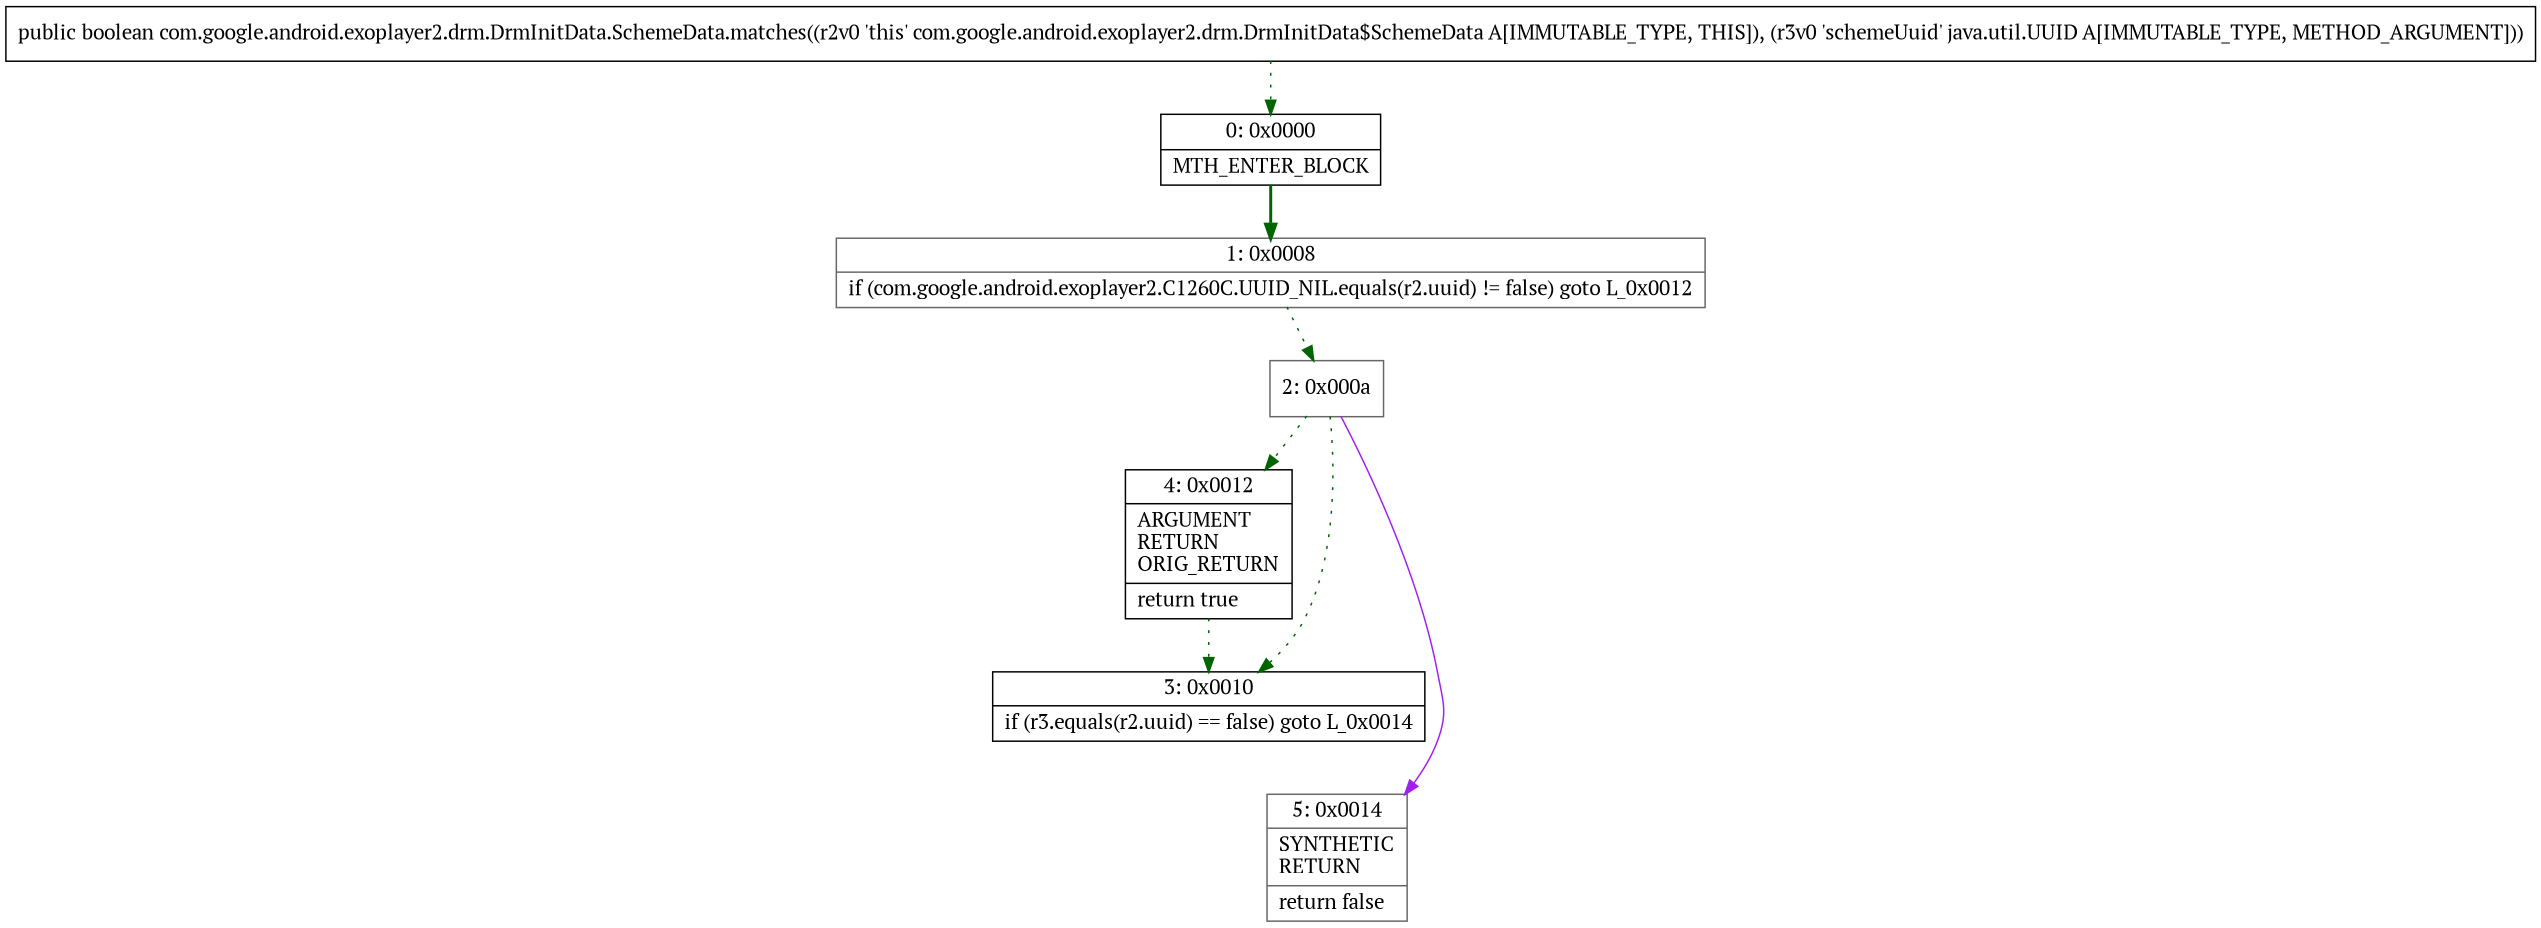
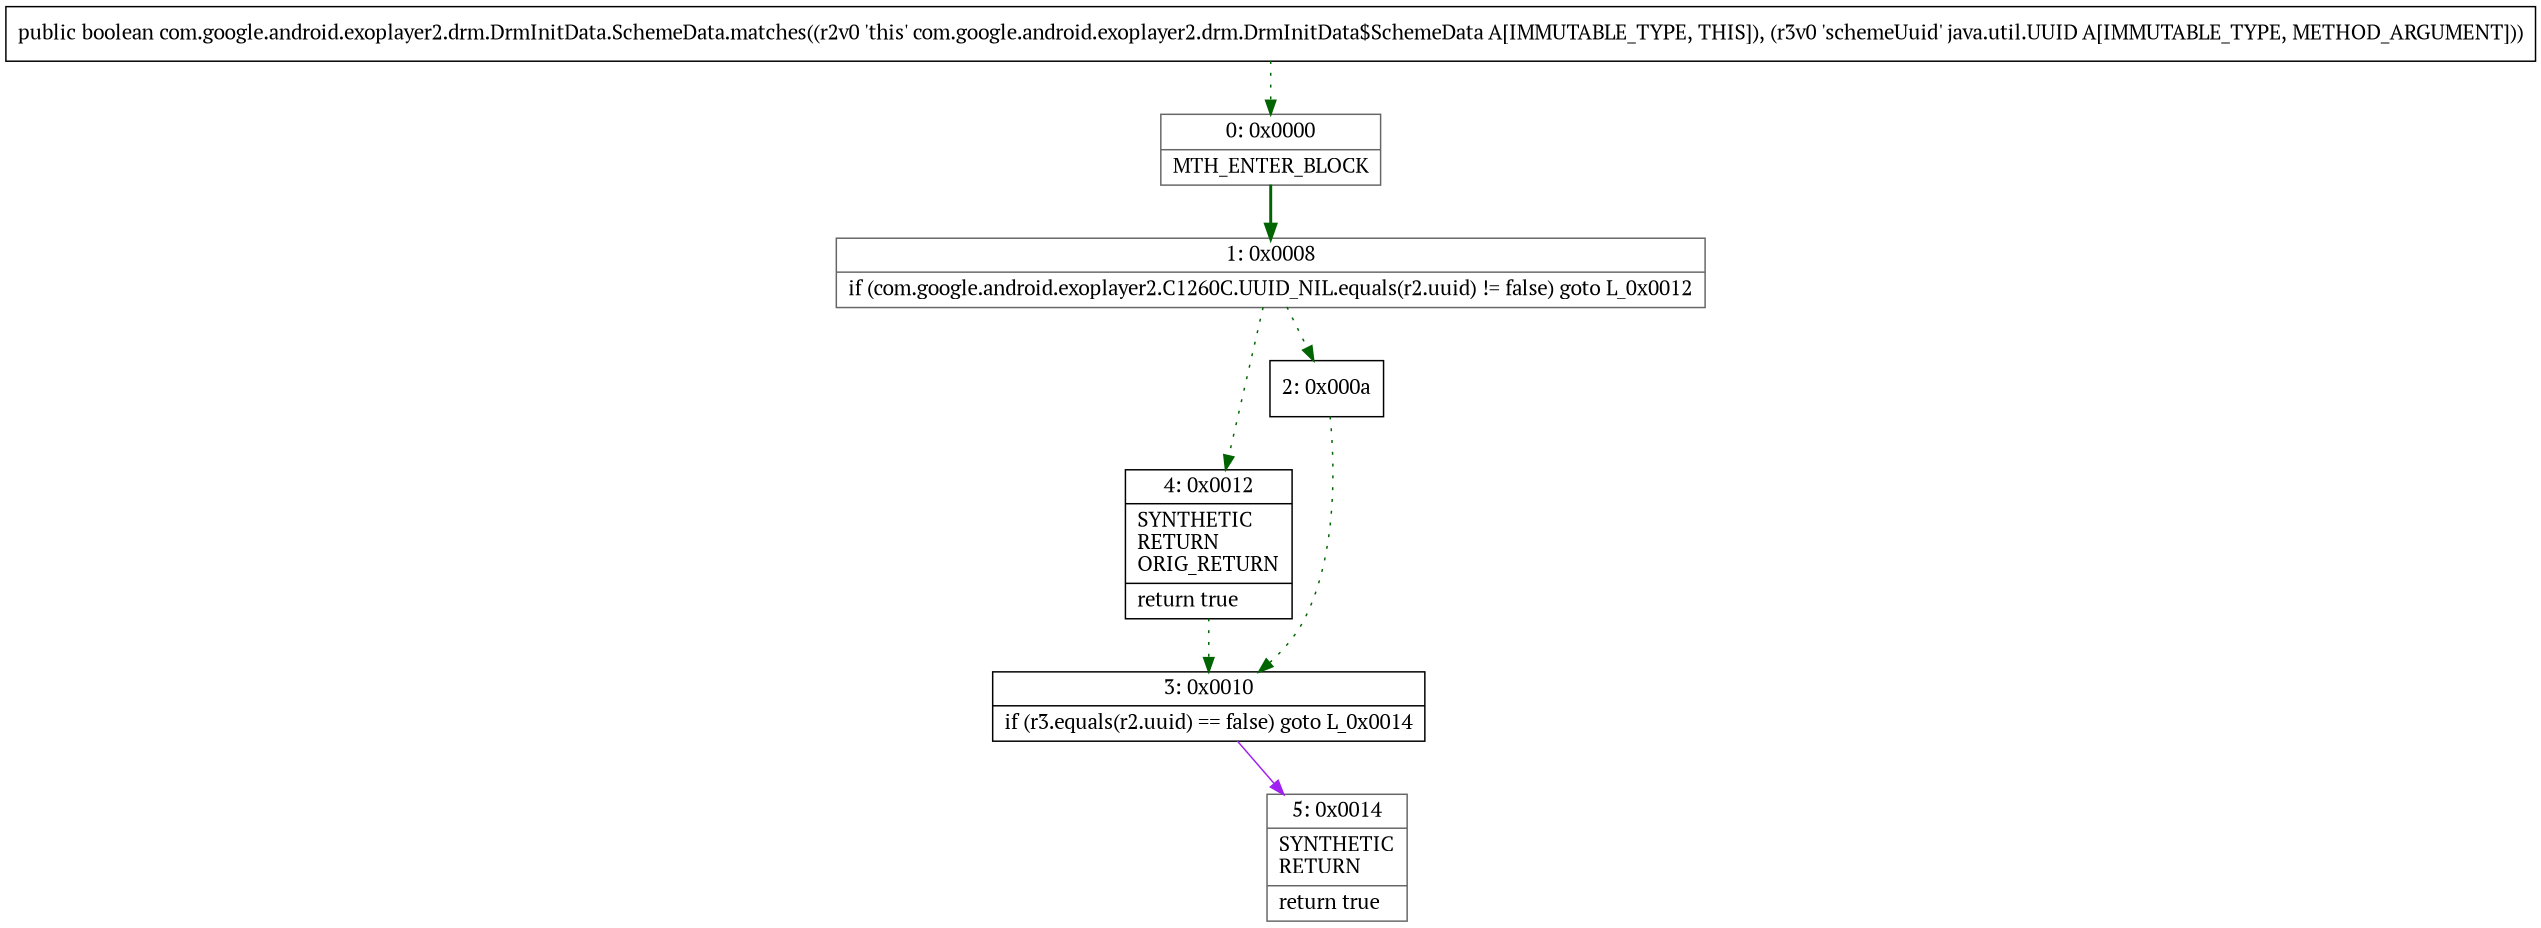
node "0: 0x0000": color black -> gray40
node "2: 0x000a": color gray40 -> black
edge "2: 0x000a" -> "4: 0x0012": now "1: 0x0008" -> "4: 0x0012"
node "4: 0x0012": text "ARGUMENT" -> "SYNTHETIC"
edge "2: 0x000a" -> "5: 0x0014": now "3: 0x0010" -> "5: 0x0014"
node "5: 0x0014": text "return false" -> "return true"
